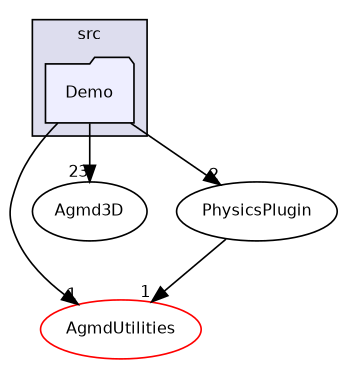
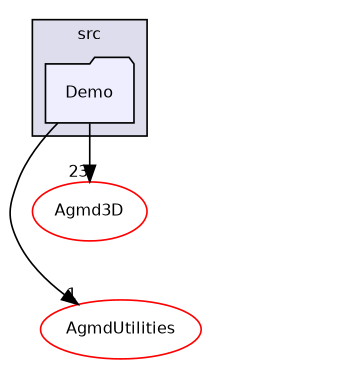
node "Agmd3D": color black -> red
node "PhysicsPlugin": removed
